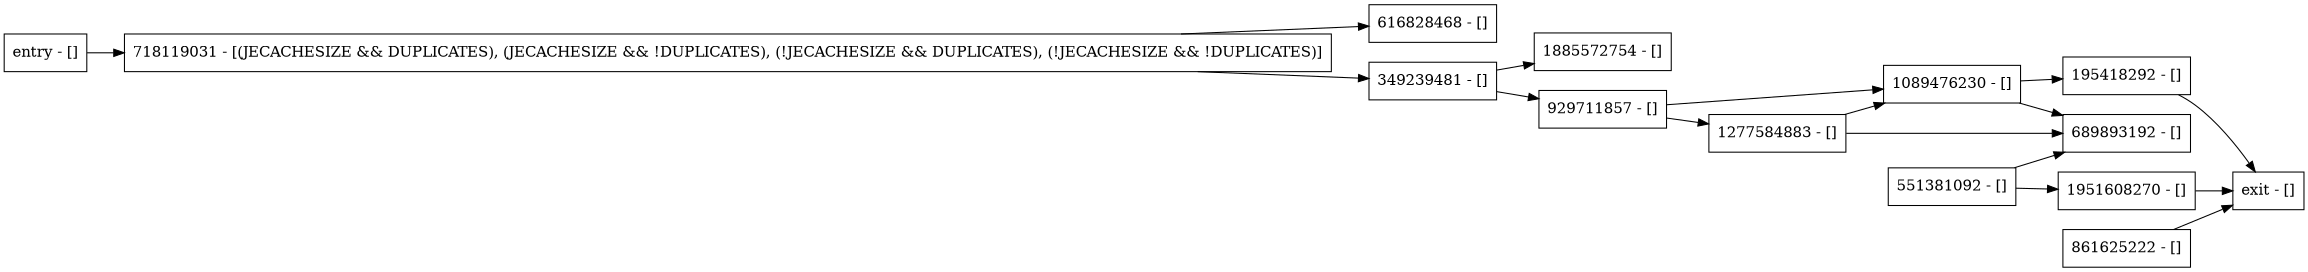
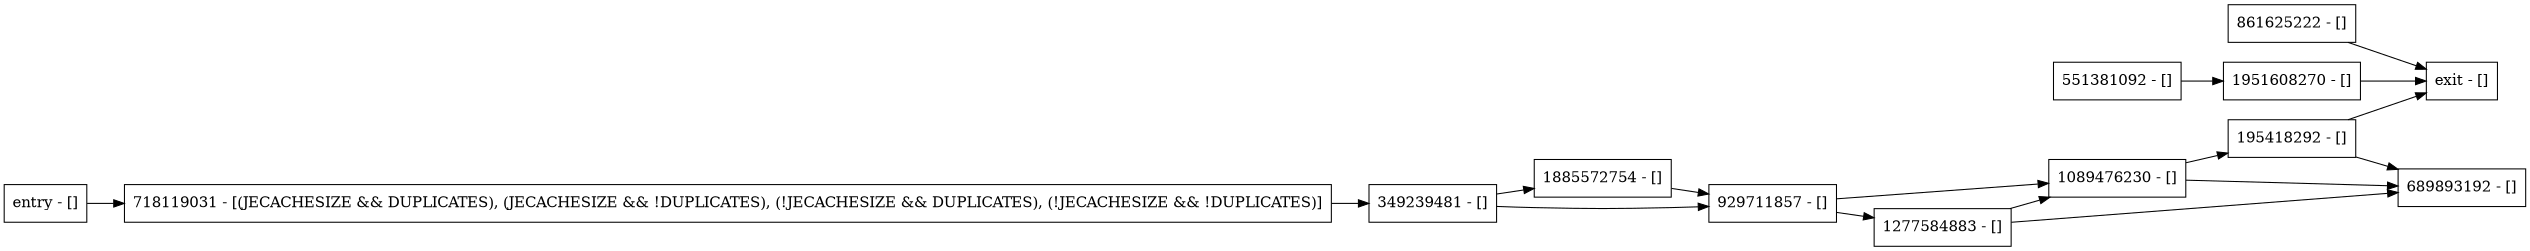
node "616828468 - []": removed
edge "551381092 - []" -> "689893192 - []": now "195418292 - []" -> "689893192 - []"
edge "1885572754 - []" -> "929711857 - []": added
